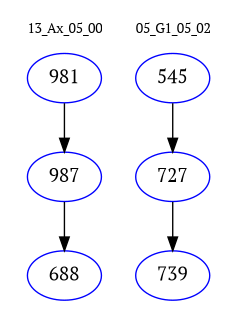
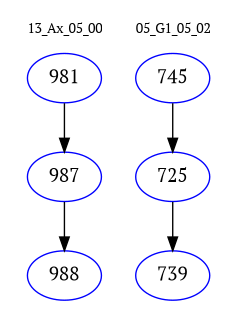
node "545": label "545" -> "745"
node "727": label "727" -> "725"
node "688": label "688" -> "988"
